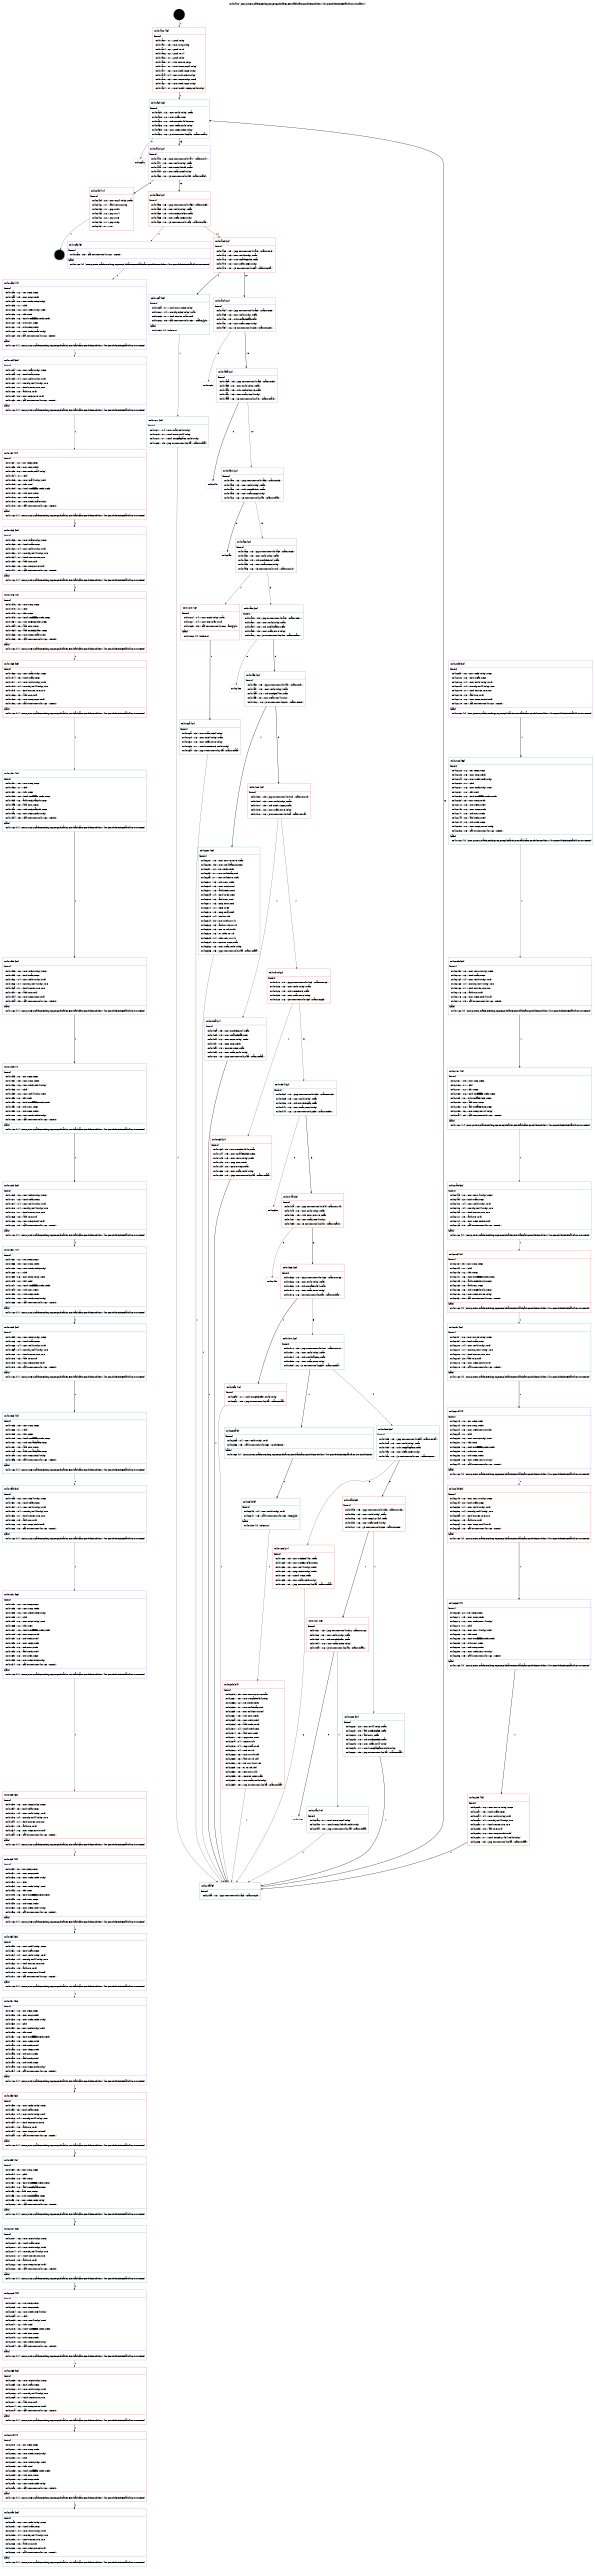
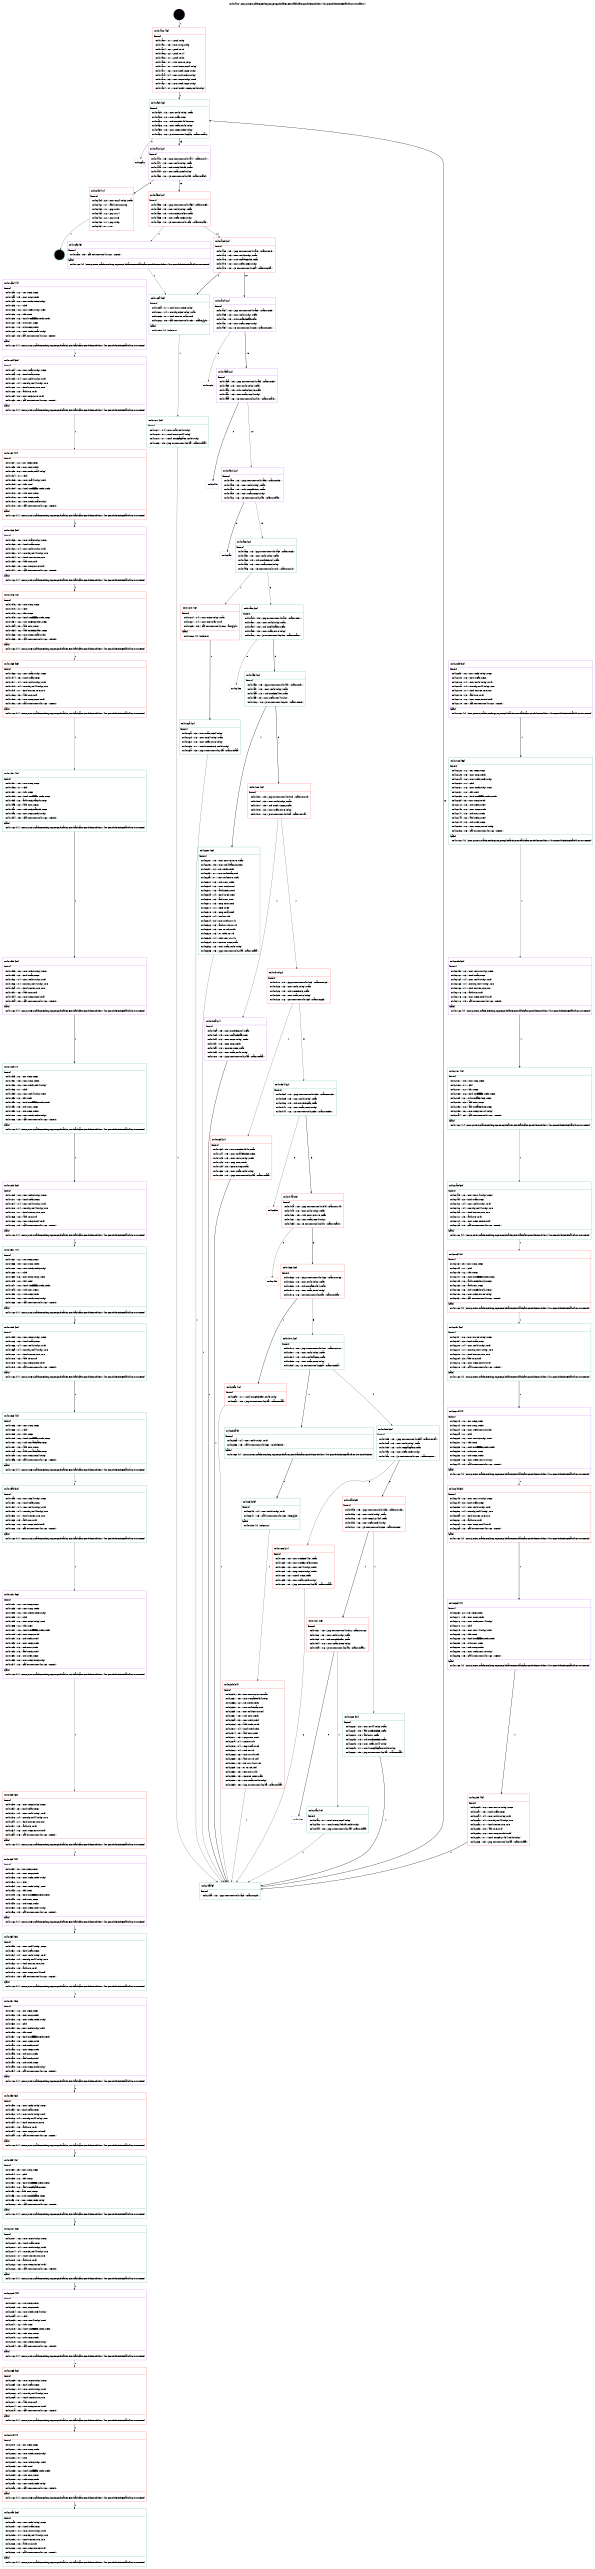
edge "0x401ca3 [5]" -> "0x401ca8 [44]": now "0x401ca3 [5]" -> "0x401c5a [23]"
